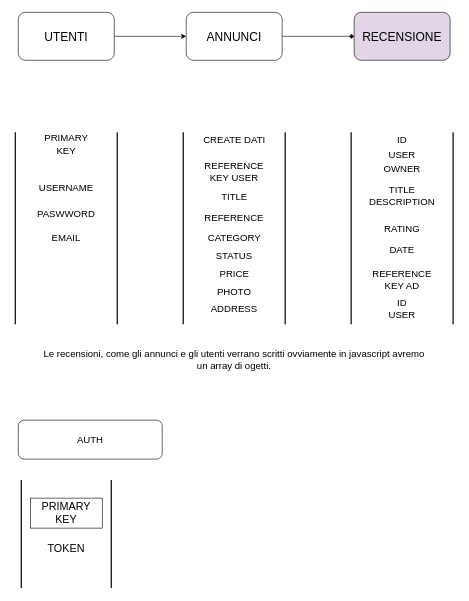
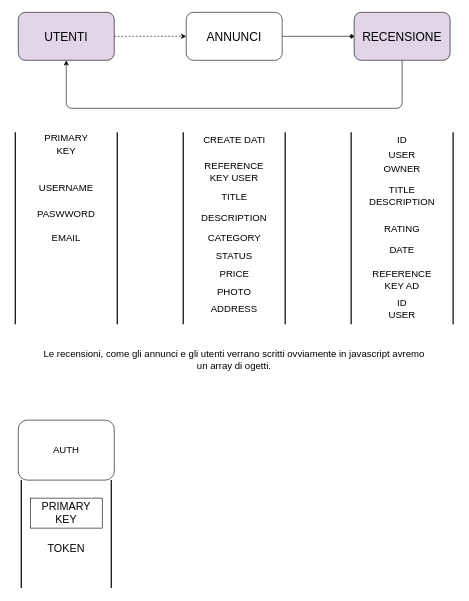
node "UTENTI": fillcolor #ffffff -> #e1d5e7
edge "UTENTI" -> "ANNUNCI": style solid -> dashed
edge "RECENSIONE" -> "UTENTI": added
node "REFERENCE": label "REFERENCE" -> "DESCRIPTION"
node "AUTH": size 144x39 -> 96x60
